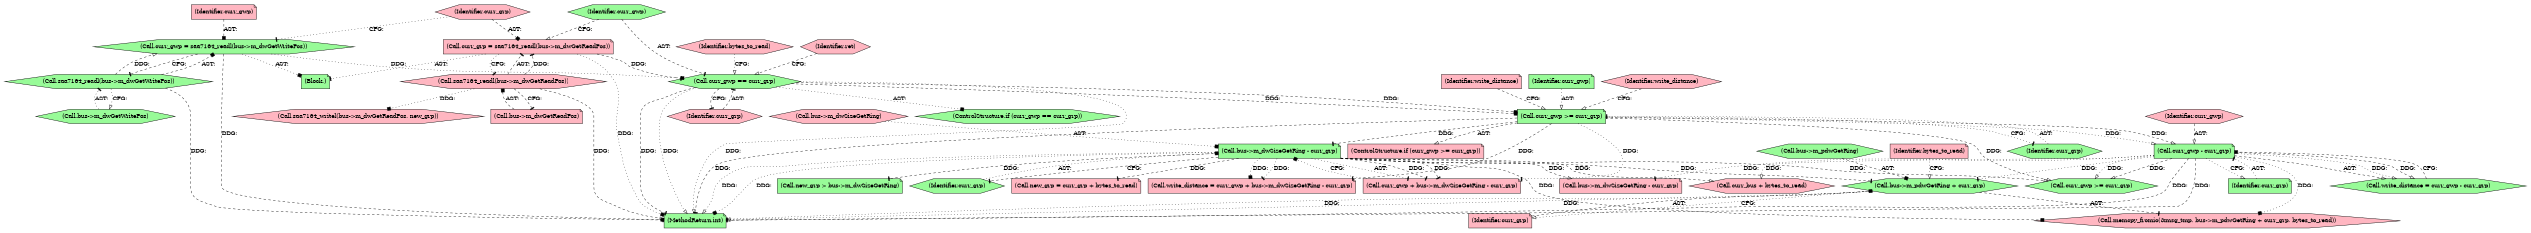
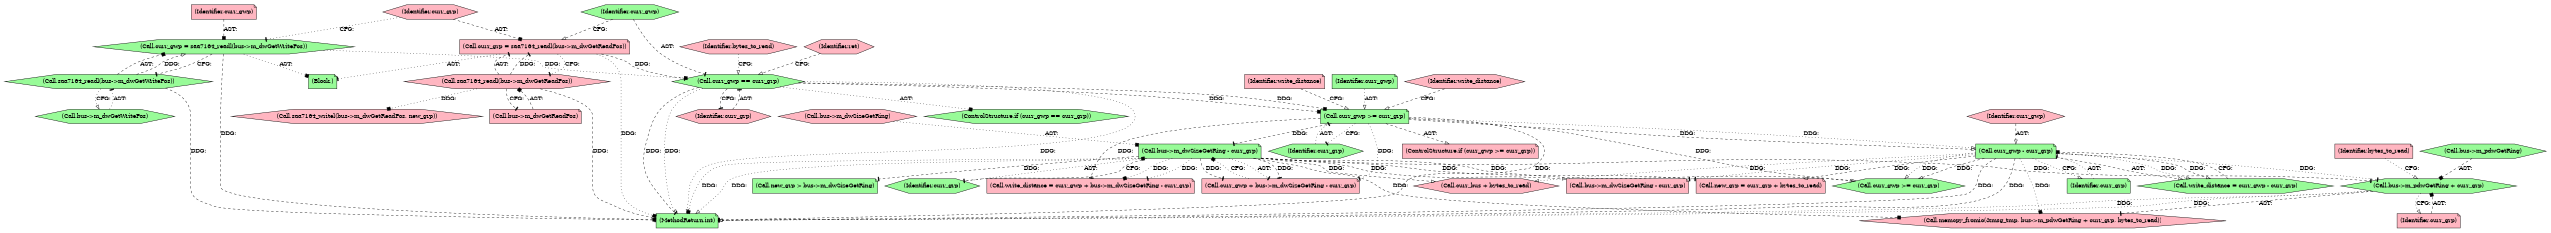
edge "(Call,curr_gwp - curr_grp)" -> "(Call,new_grp = curr_grp + bytes_to_read)": added, label "DDG:"
